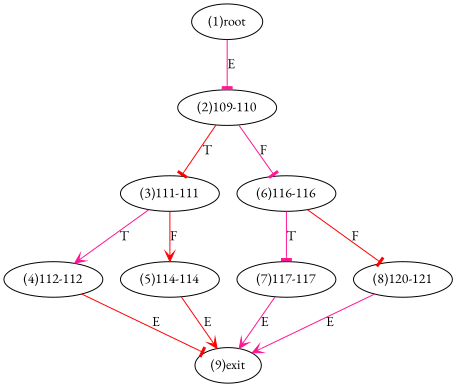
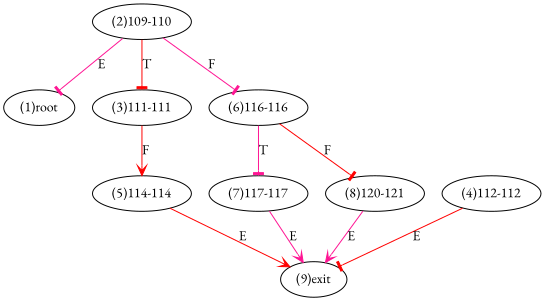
edge "(1)root" -> "(2)109-110": reversed
edge "(3)111-111" -> "(4)112-112": removed, label "T"
